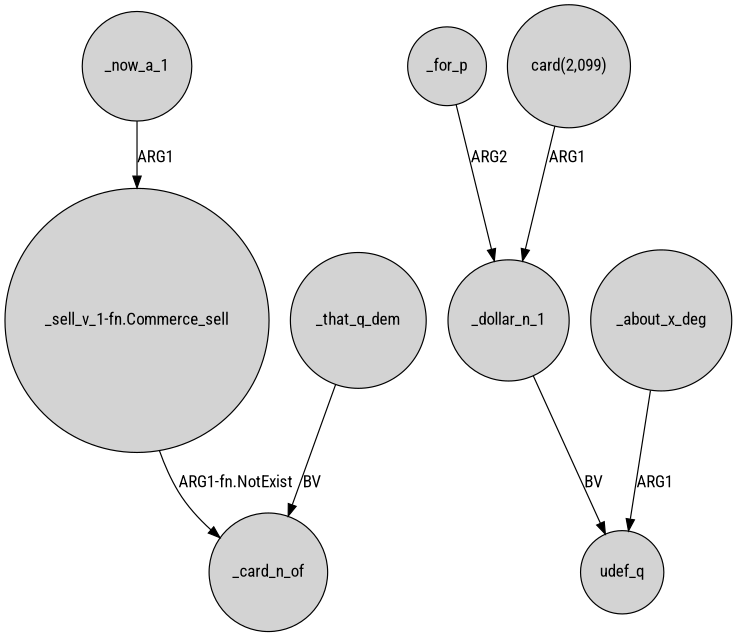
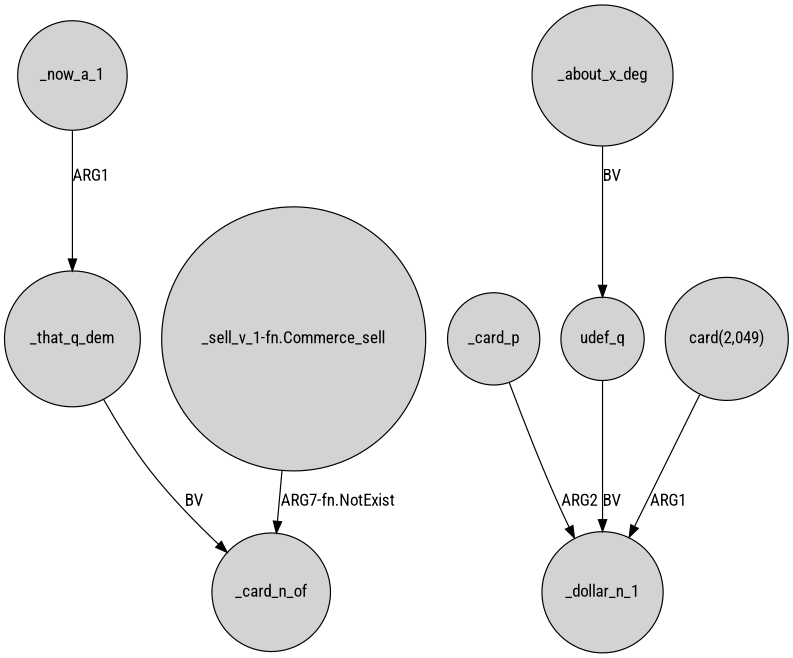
node "_for_p": label "_for_p" -> "_card_p"
node "card(2,099)": label "card(2,099)" -> "card(2,049)"
edge "_now_a_1" -> "_sell_v_1-fn.Commerce_sell": now "_now_a_1" -> "_that_q_dem"
edge "_dollar_n_1" -> "udef_q": reversed
edge "_sell_v_1-fn.Commerce_sell" -> "_card_n_of": label "ARG1-fn.NotExist" -> "ARG7-fn.NotExist"
edge "_about_x_deg" -> "udef_q": label "ARG1" -> "BV"
